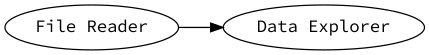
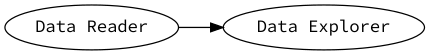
node "File Reader": label "File Reader" -> "Data Reader"
